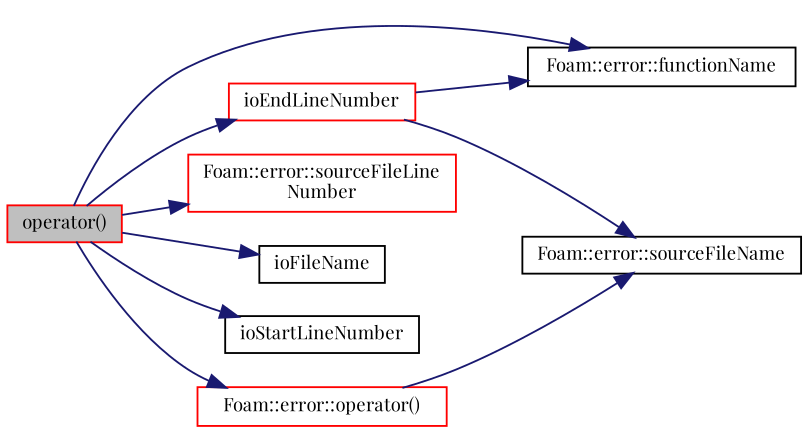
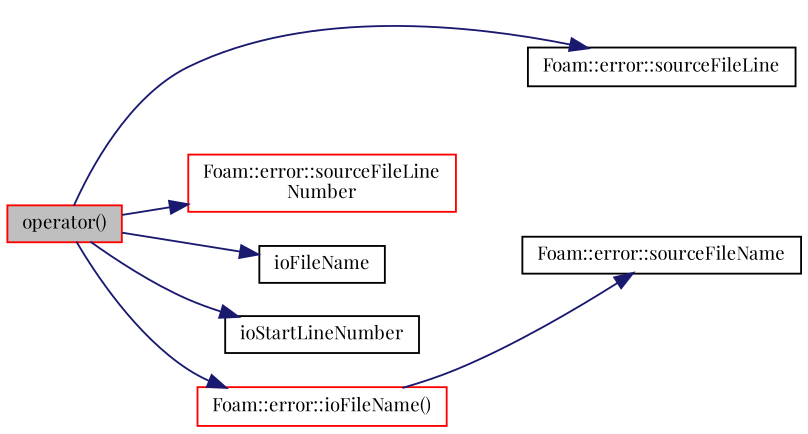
node "Foam::error::functionName": label "Foam::error::functionName" -> "Foam::error::sourceFileLine"
node "ioEndLineNumber": removed
node "Foam::error::operator()": label "Foam::error::operator()" -> "Foam::error::ioFileName()"
